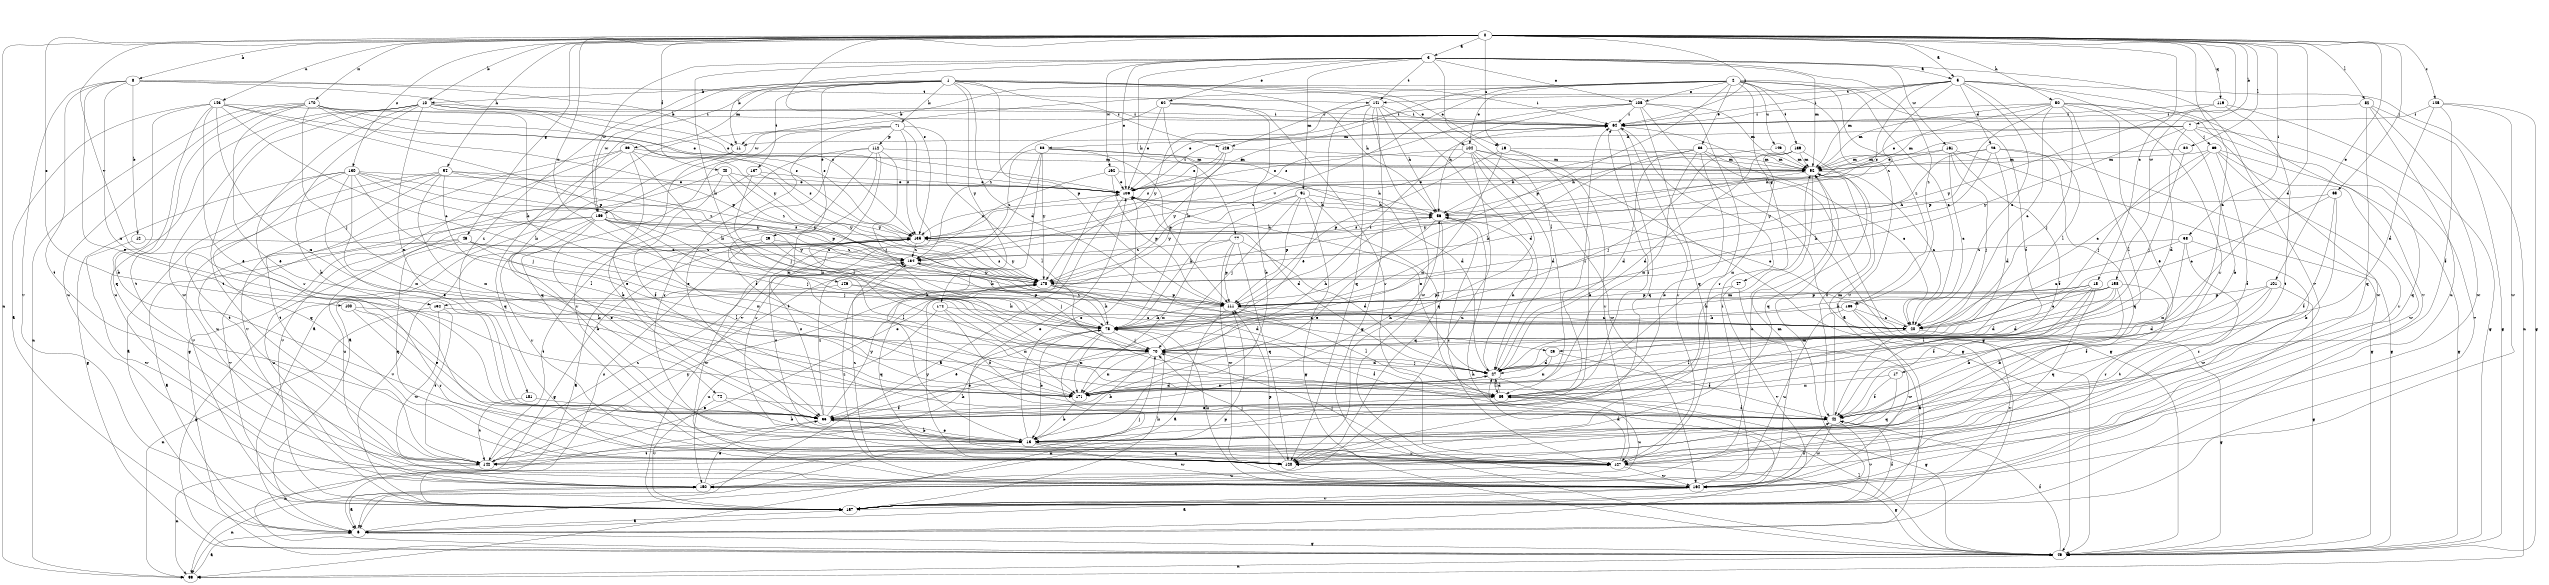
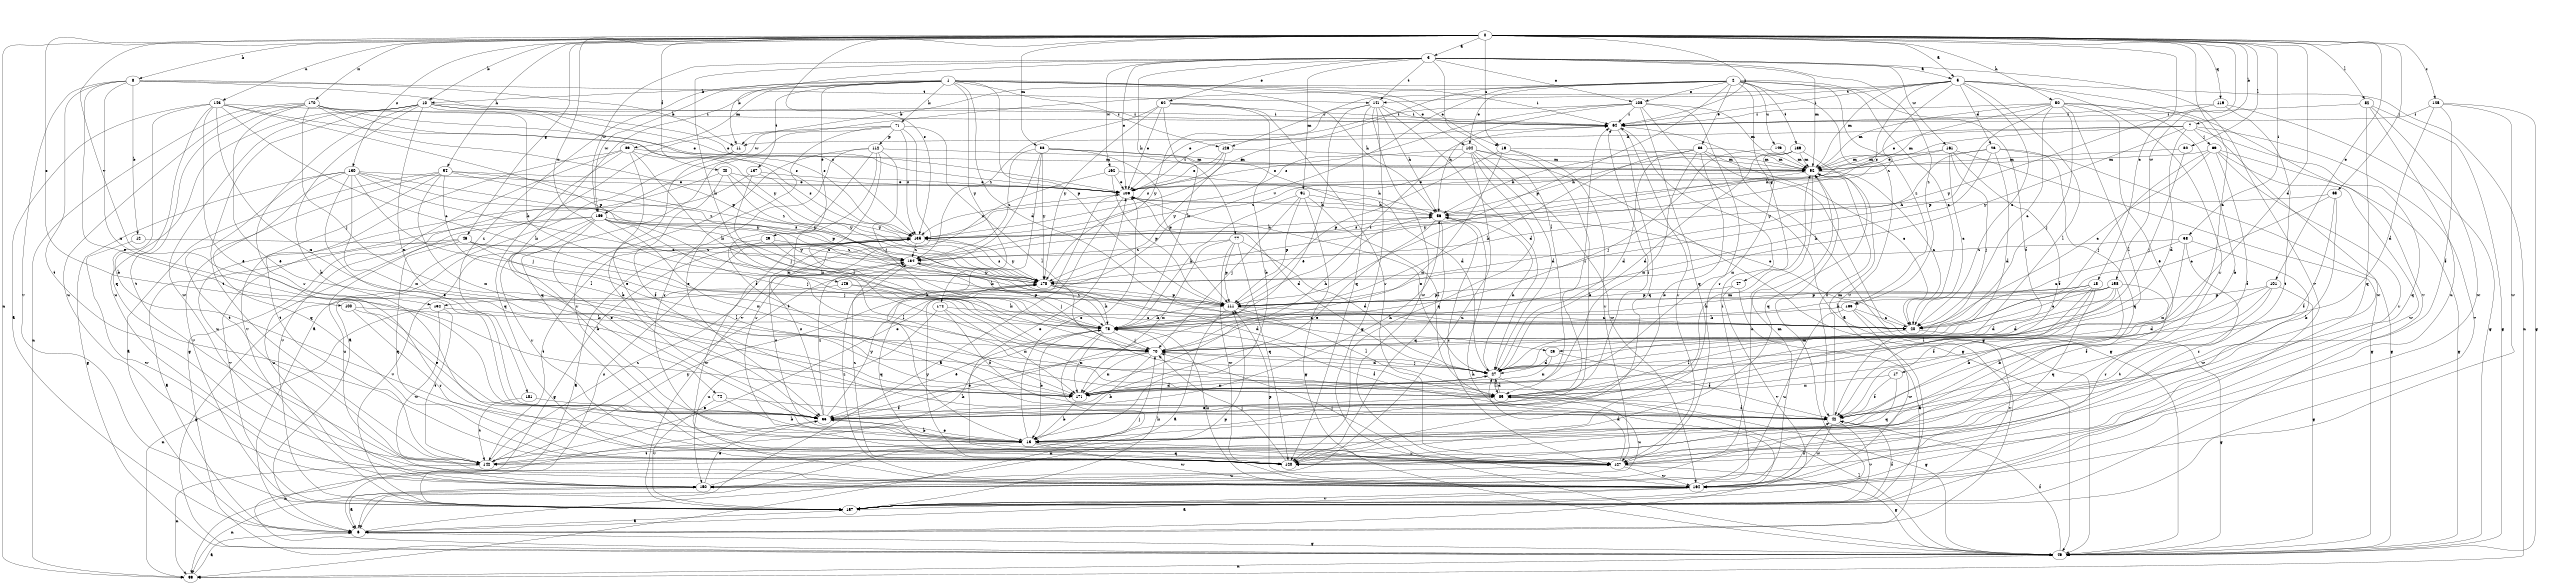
edge "64" -> "88": now "0" -> "88"
edge "91" -> "178": now "32" -> "178"
